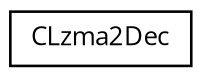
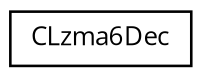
node "CLzma2Dec": label "CLzma2Dec" -> "CLzma6Dec"
